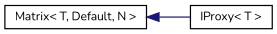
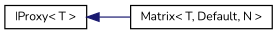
edge "IProxy< T >" -> "Matrix< T, Default, N >": reversed
